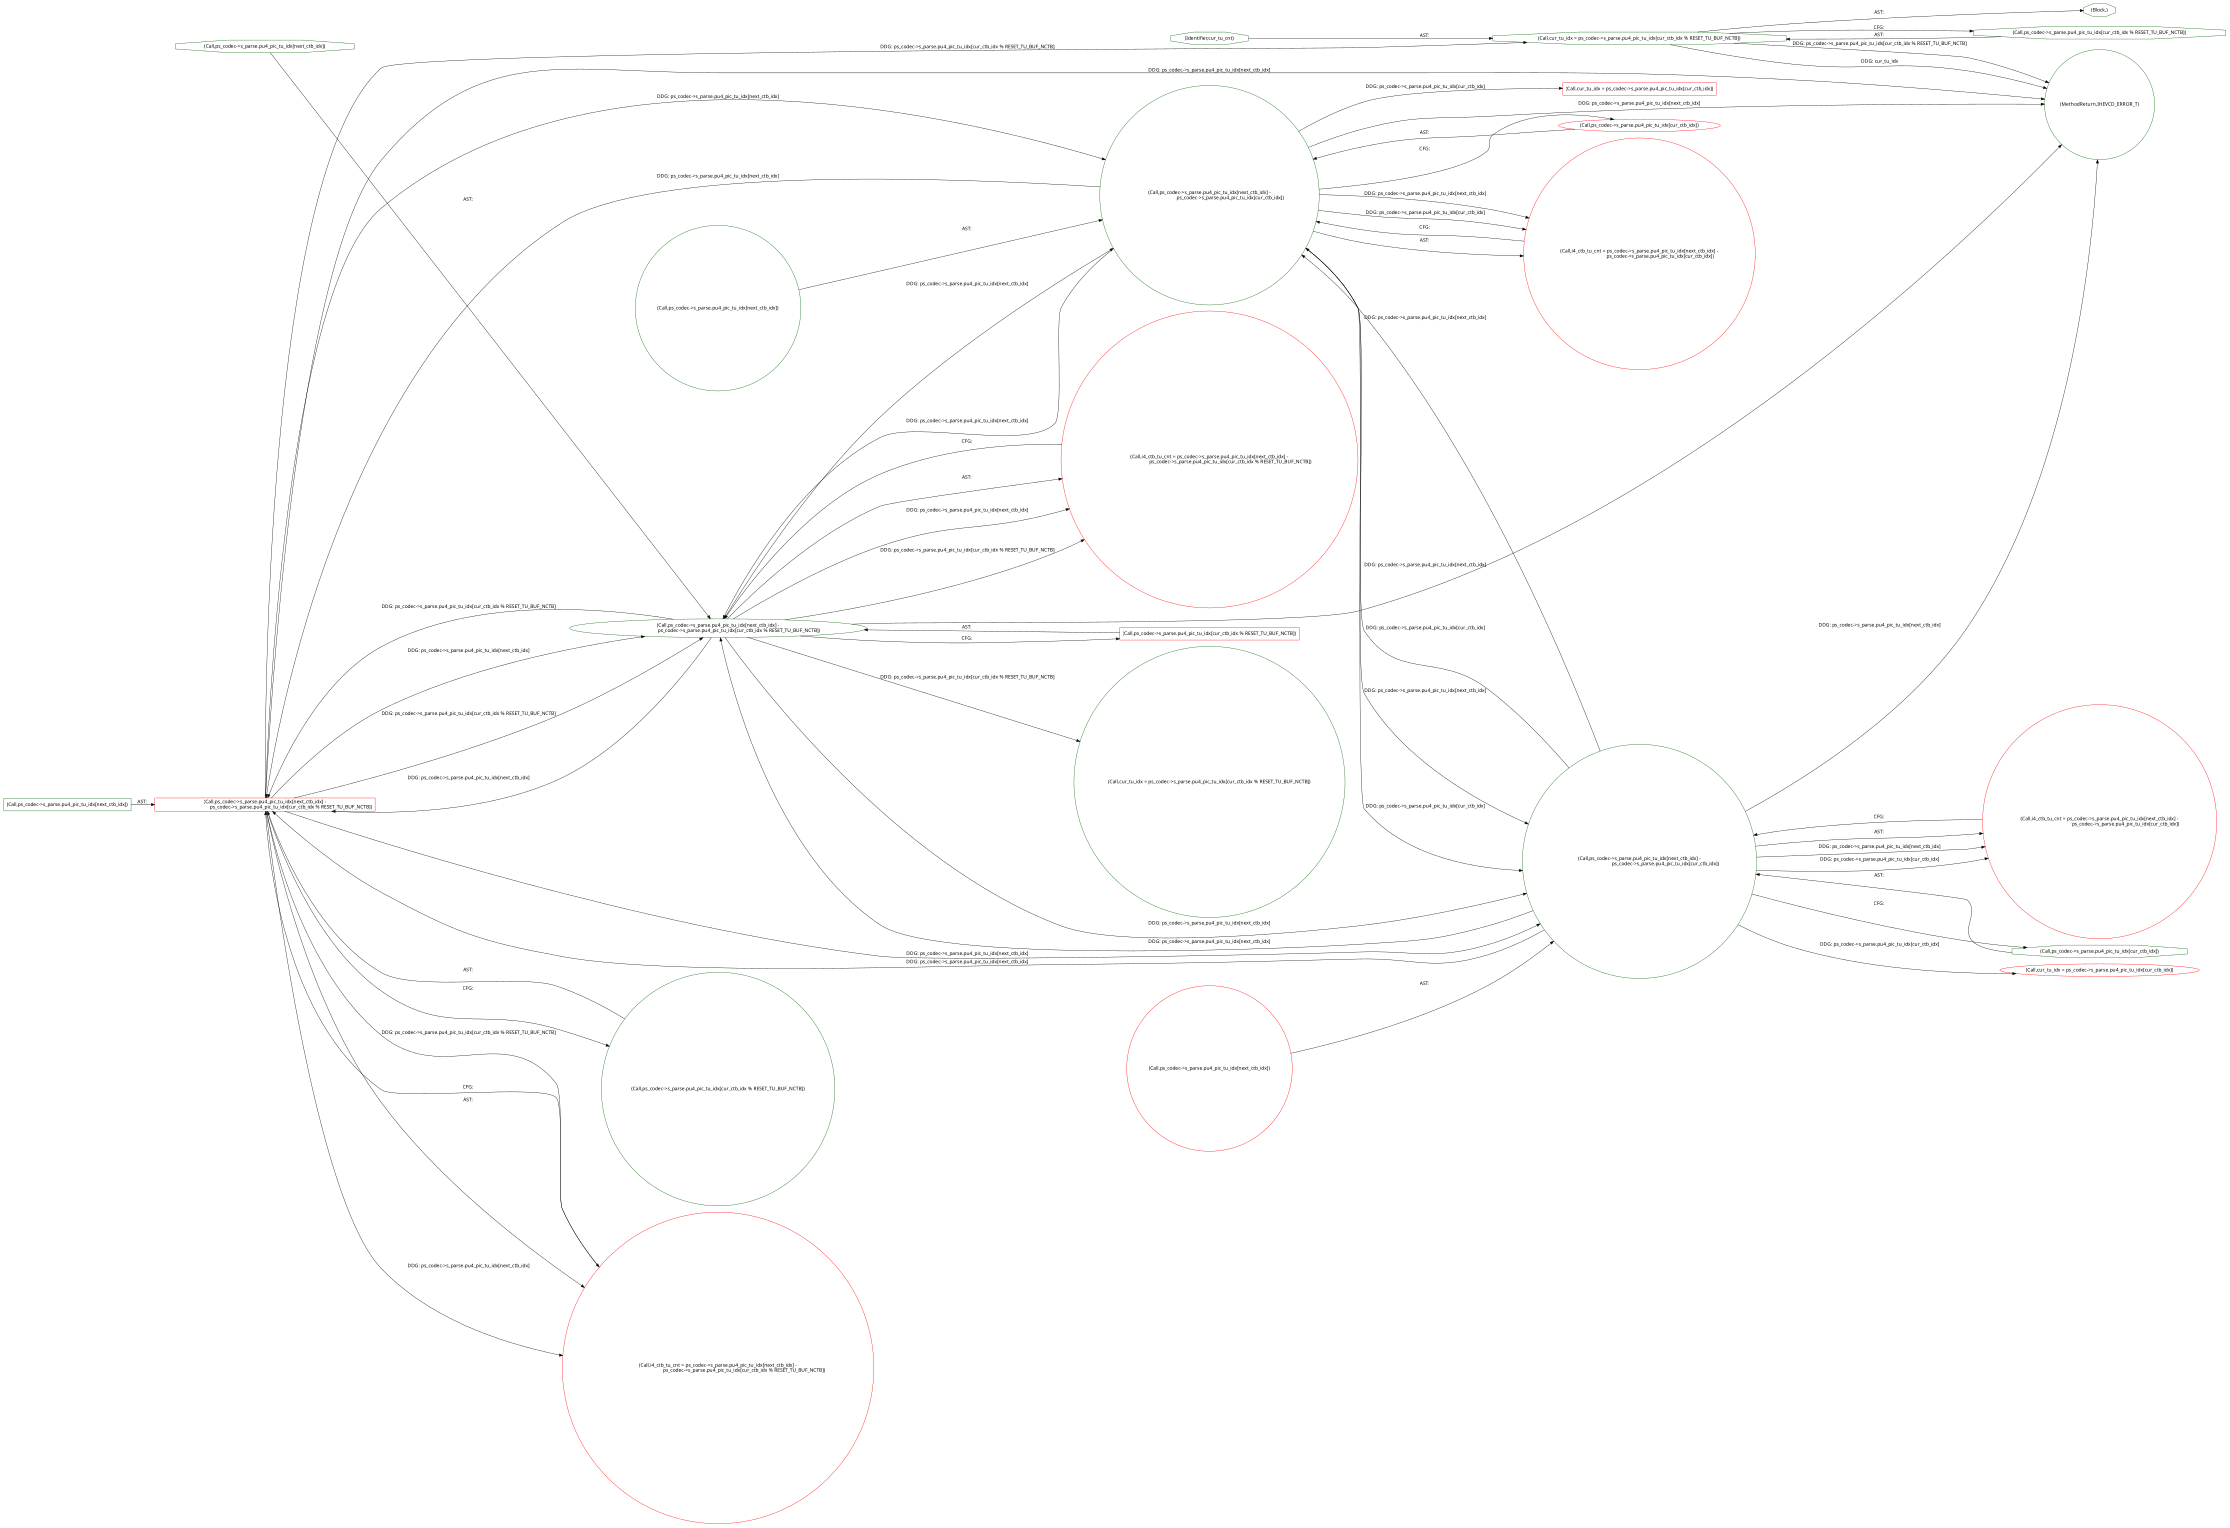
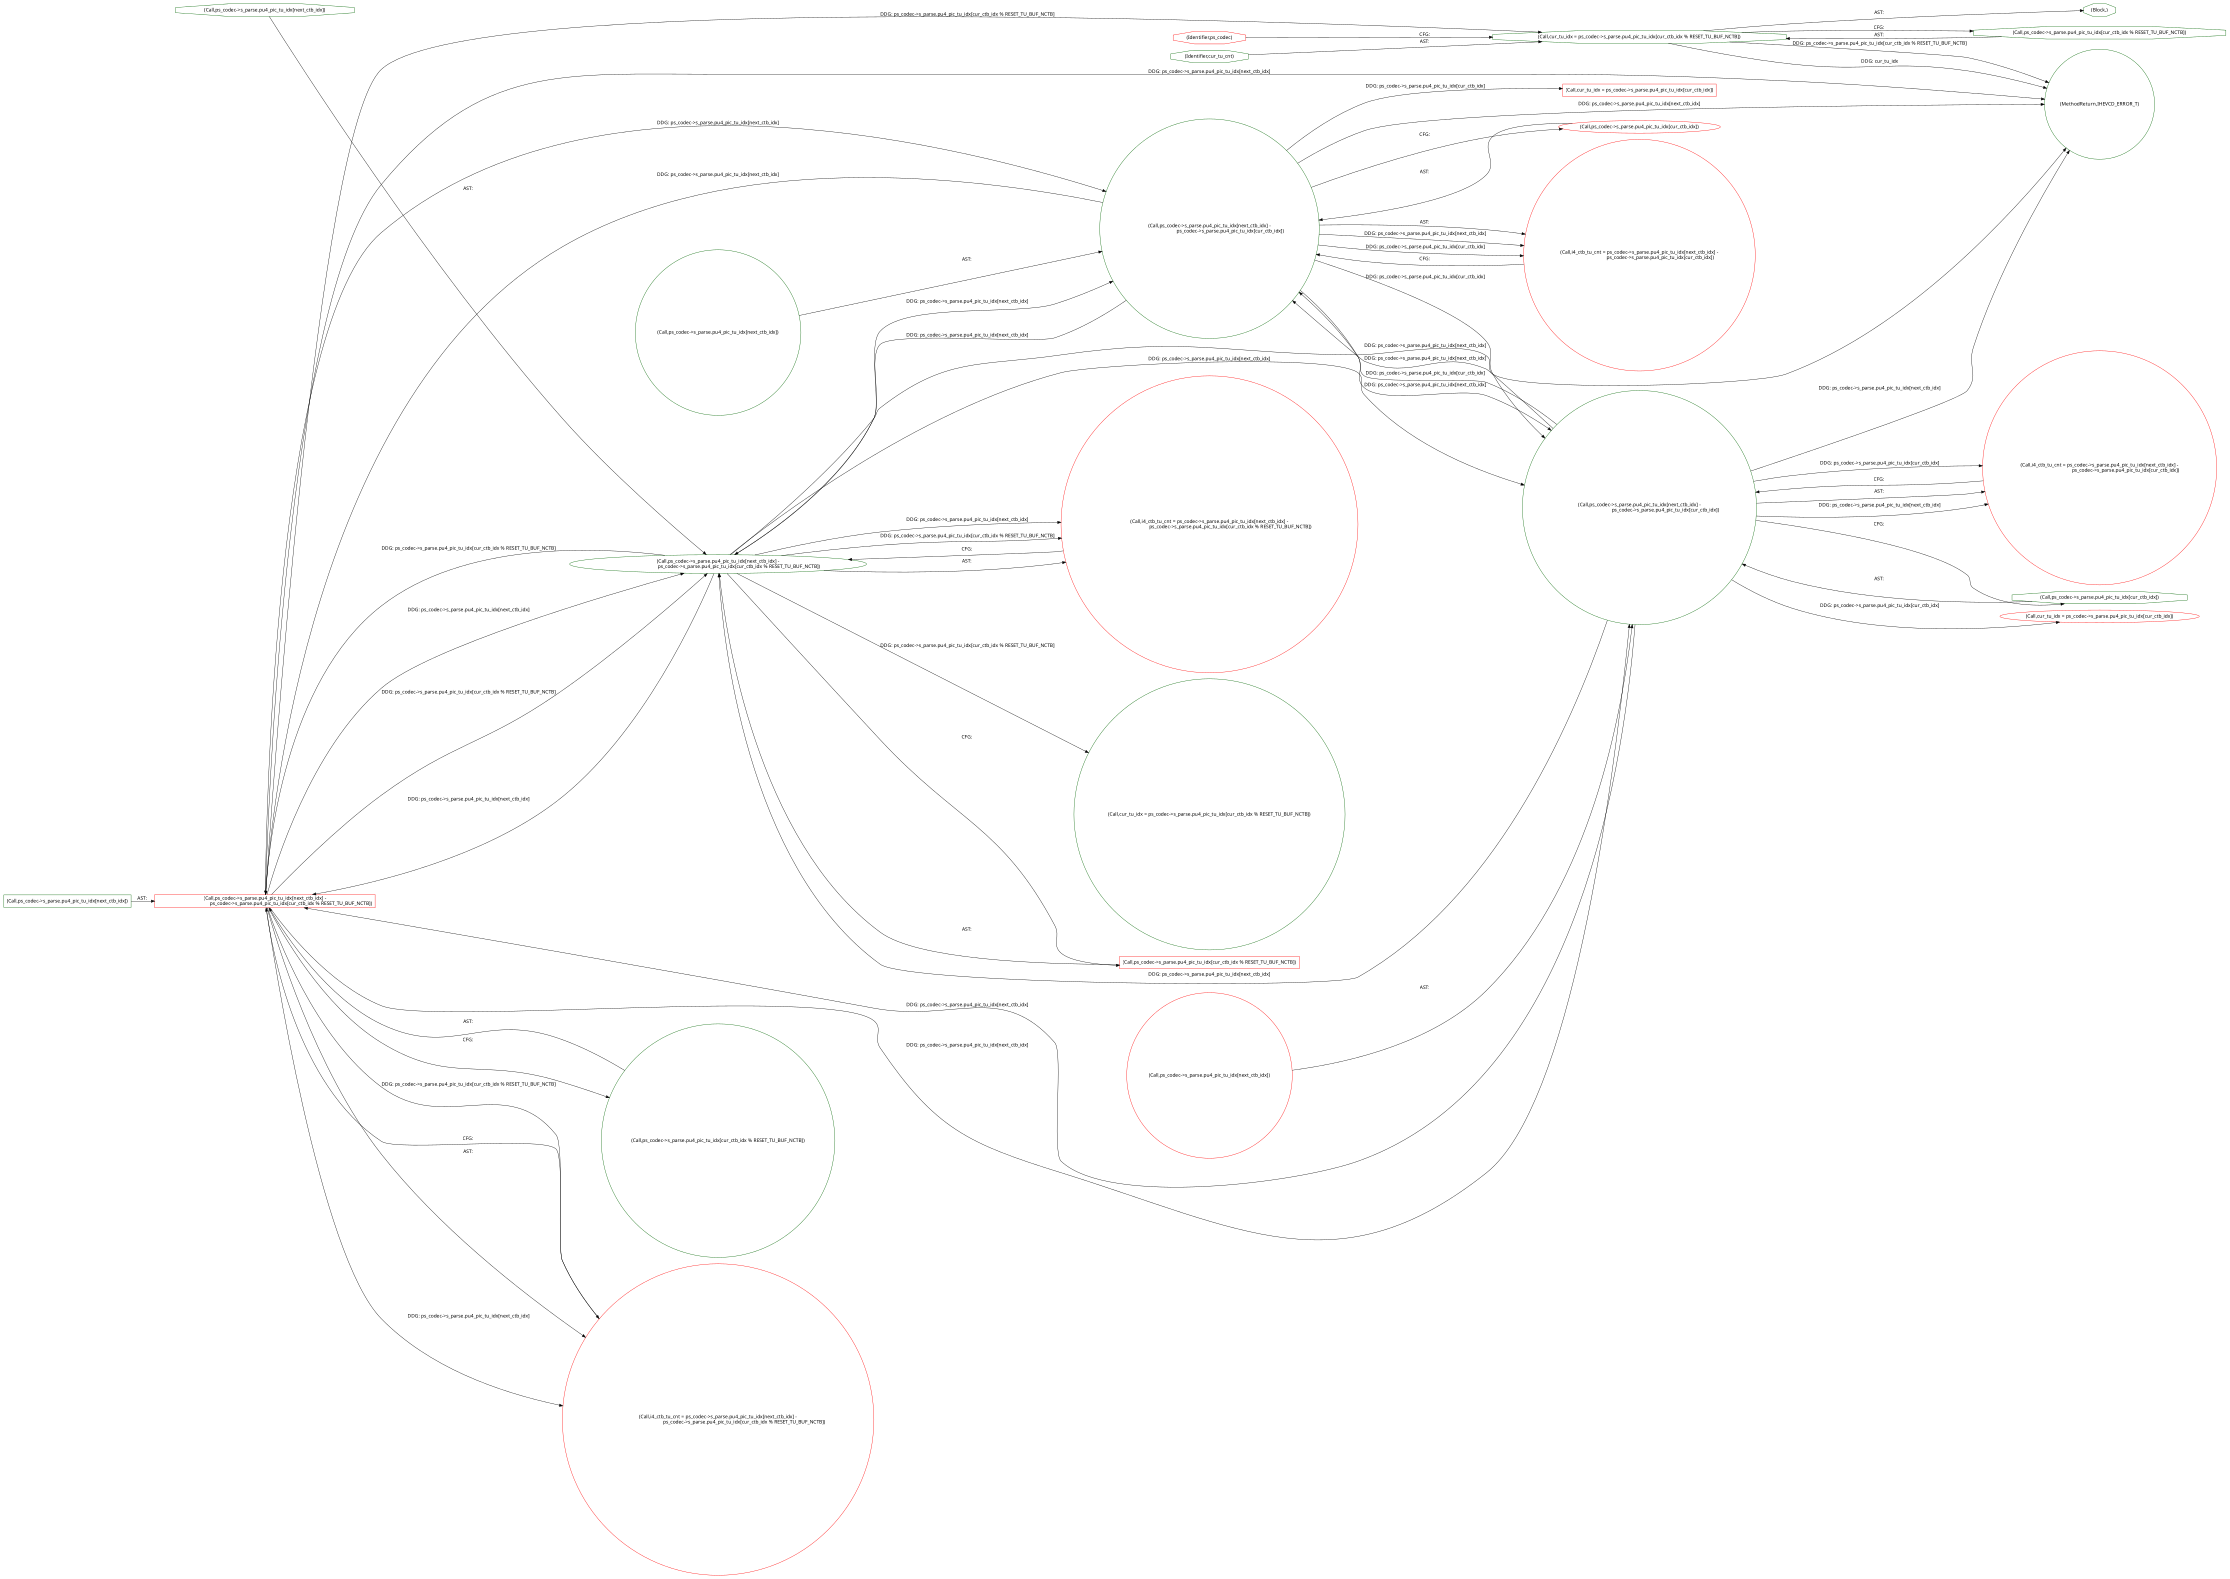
node "(Identifier,ps_codec)": added
